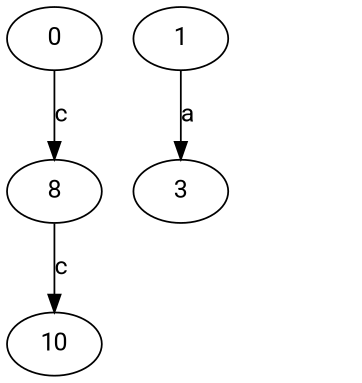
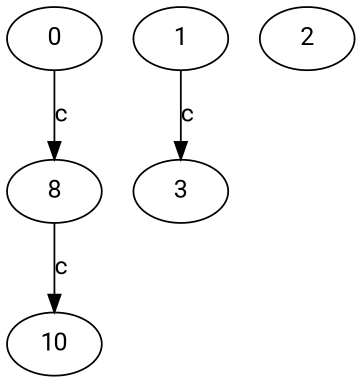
node "2": added
edge "1" -> "3": label "a" -> "c"
